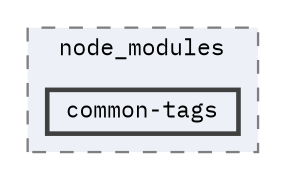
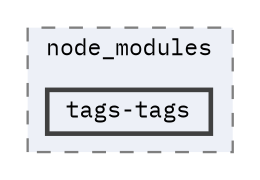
node "common-tags": label "common-tags" -> "tags-tags"
